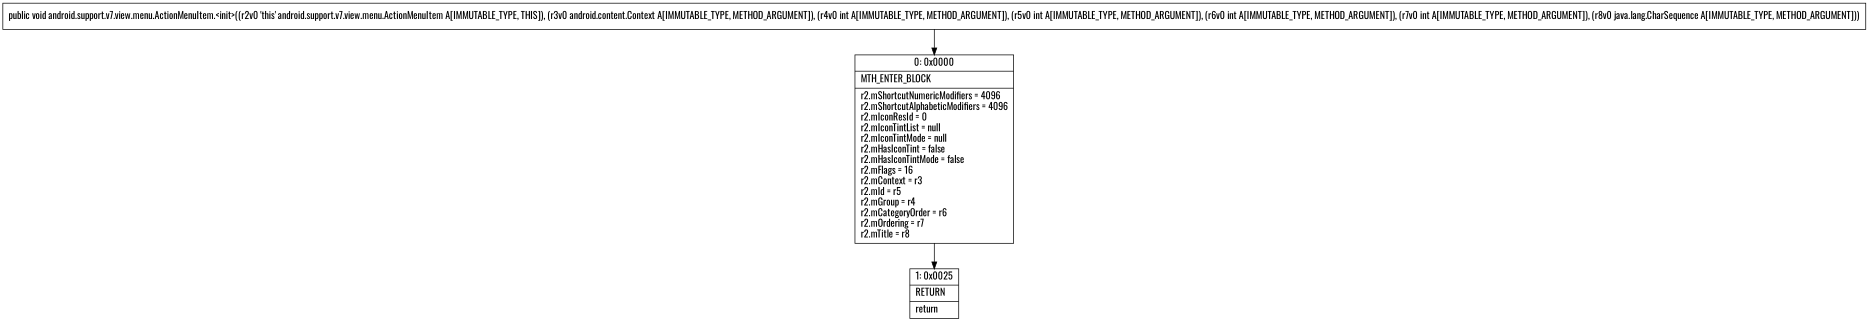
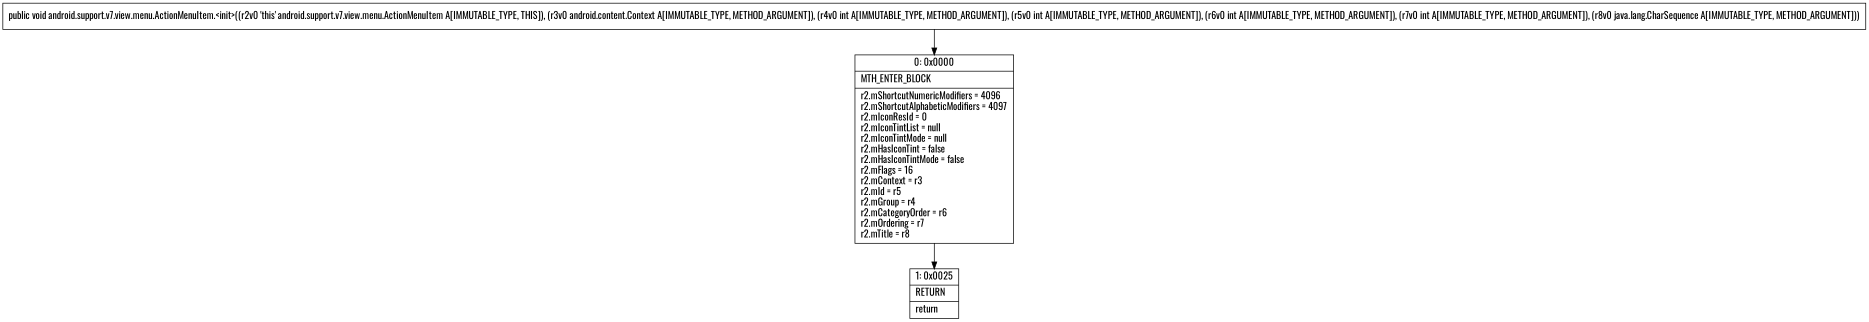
node "0: 0x0000": text "r2.mShortcutAlphabeticModifiers = 4096" -> "r2.mShortcutAlphabeticModifiers = 4097"
